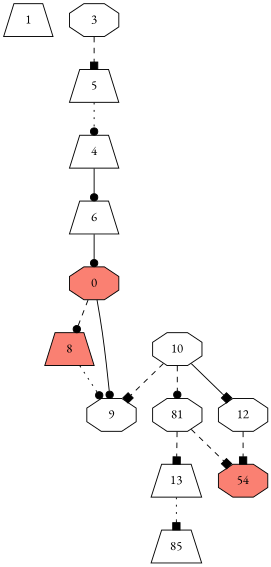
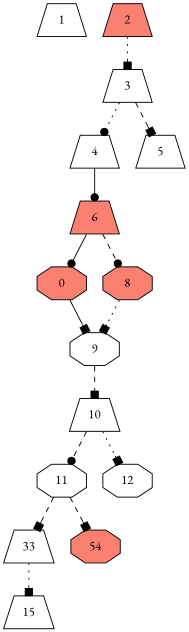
node "3": shape octagon -> trapezium
node "2": added
edge "5" -> "4": now "3" -> "4"
node "6": fillcolor white -> salmon
edge "0" -> "8": now "6" -> "8"
edge "0" -> "9": arrowhead dot -> box
node "8": shape trapezium -> octagon
node "10": shape octagon -> trapezium
edge "8" -> "9": arrowhead dot -> box
edge "10" -> "9": reversed
edge "10" -> "12": style solid -> dotted
node "81": label "81" -> "11"
edge "12" -> "54": removed
node "13": label "13" -> "33"
node "85": label "85" -> "15"
